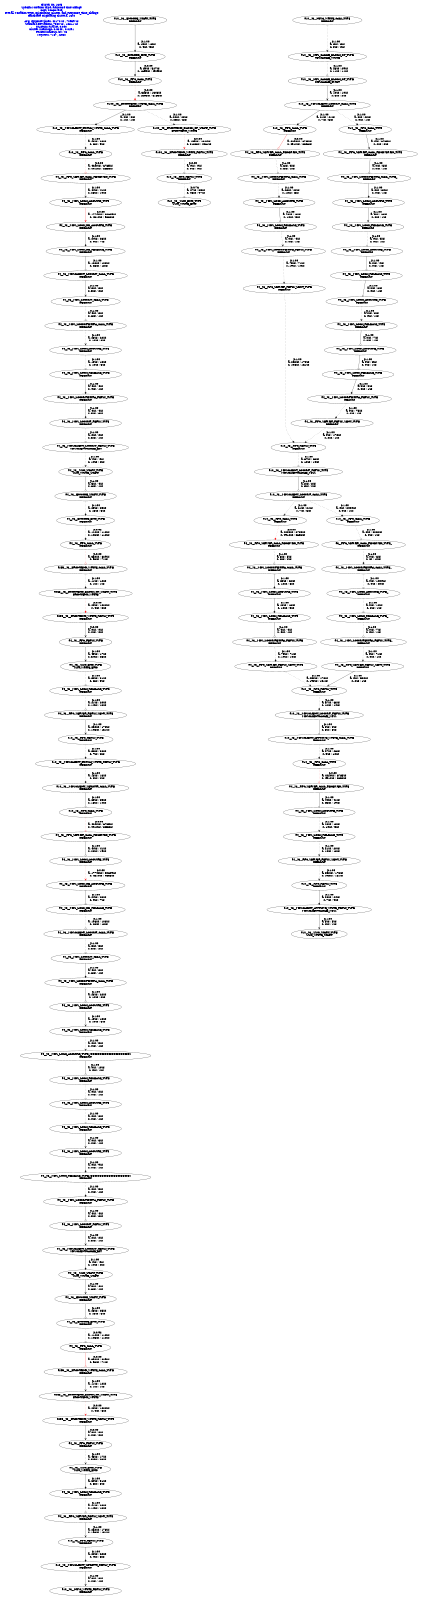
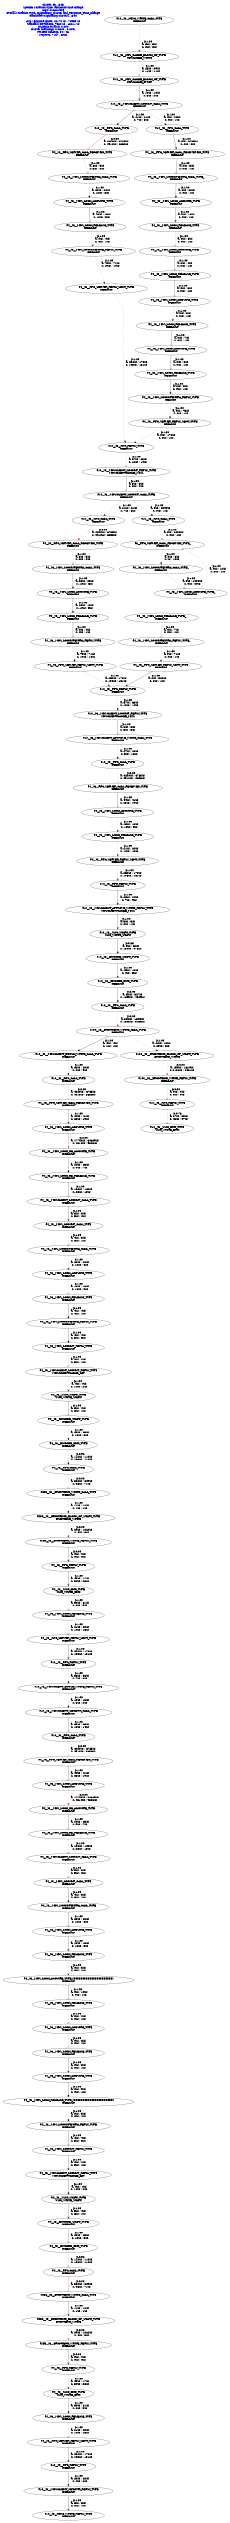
edge "e4__t3__MDS_LOCK_ACQUIRE_TYPE_ DEFAULT" -> "e4__t3__MDS_LOCK_RELEASE_TYPE_ DEFAULT": now "e4__t3__MDS_LOCK_ACQUIRE_TYPE_ DEFAULT" -> "e3__RPC_SERVER_CALL_RECEIVED_TYPE_ DEFAULT"
edge "e10__t3__SSIO_START_TYPE SSIO_WRITE_START" -> "e10__t3__ENCODE_START_TYPE DEFAULT": added, label "p:0.88 a: 9us / 62us s: 139us / 975us"
